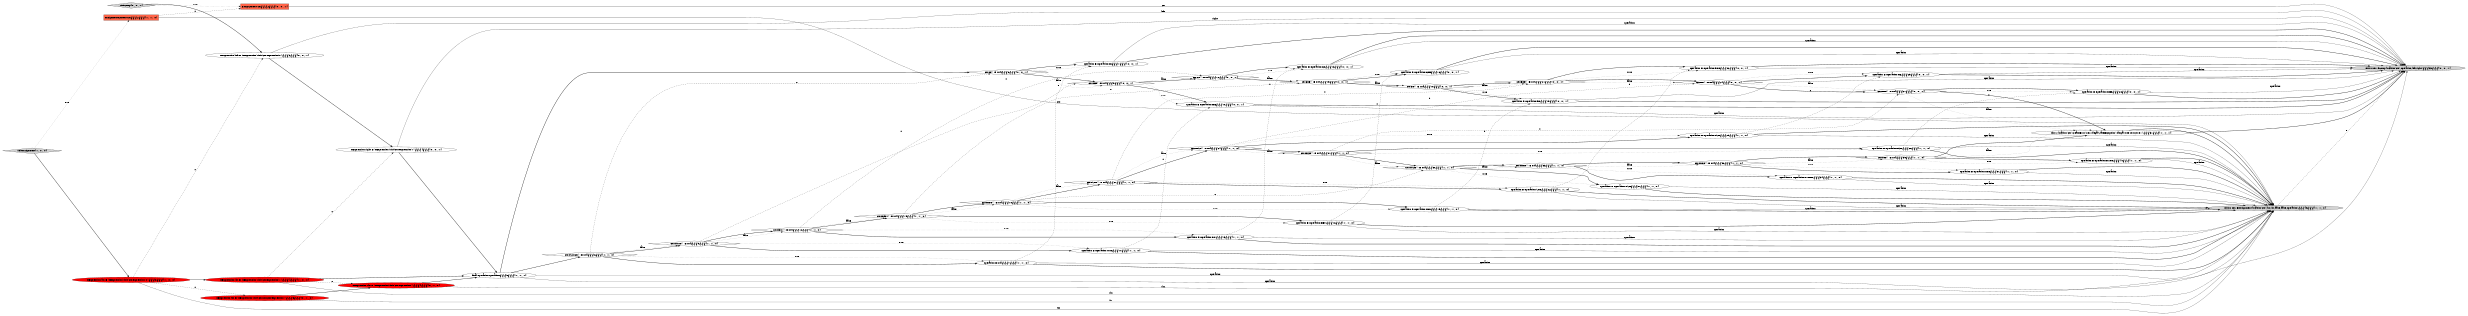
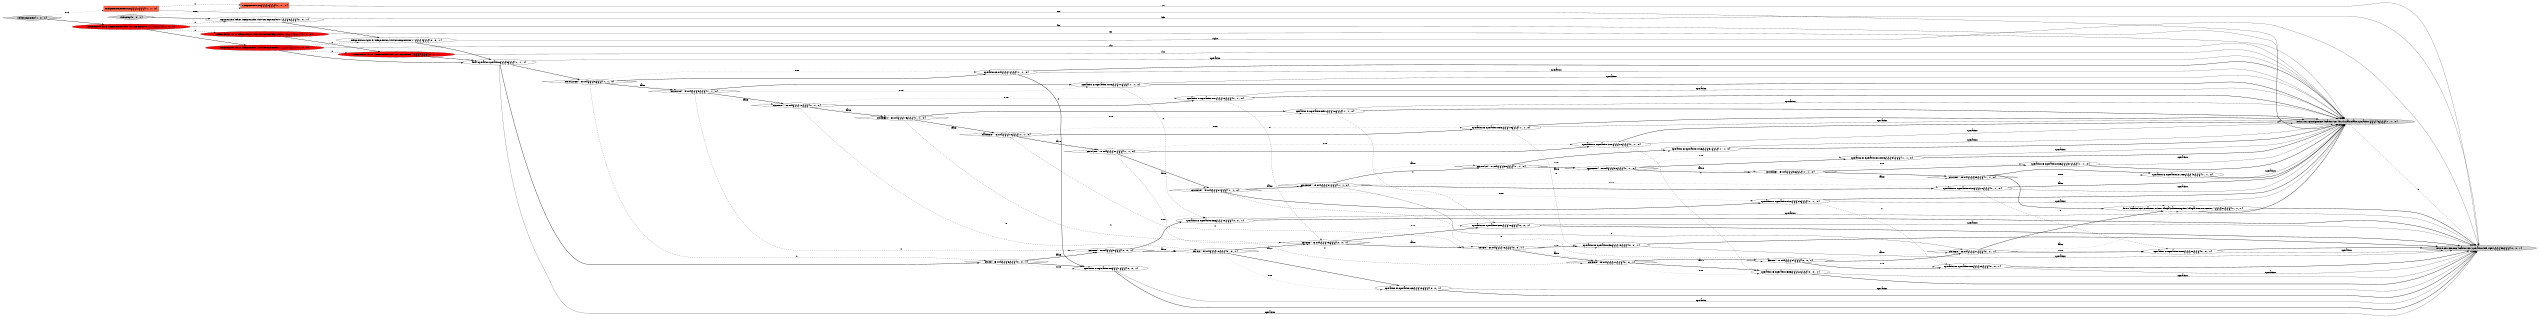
edge "ctx.ARSH() != null@@@27@@@['1', '1', '0']" -> "ctx.NER() != null@@@27@@@['0', '0', '1']": style dashed -> solid
edge "operation = Operation.DIV@@@13@@@['1', '1', '0']" -> "operation = Operation.GT@@@13@@@['0', '0', '1']": now "operation = Operation.DIV@@@13@@@['1', '1', '0']" -> "ctx.GTE() != null@@@15@@@['0', '0', '1']"
edge "operation = null@@@7@@@['1', '1', '0']" -> "operation = Operation.LT@@@7@@@['0', '0', '1']": style dashed -> bold
edge "ctx.AADD() != null@@@18@@@['1', '1', '0']" -> "ctx.AUSH() != null@@@30@@@['1', '1', '0']": now "ctx.AADD() != null@@@18@@@['1', '1', '0']" -> "ctx.EQ() != null@@@18@@@['0', '0', '1']"
